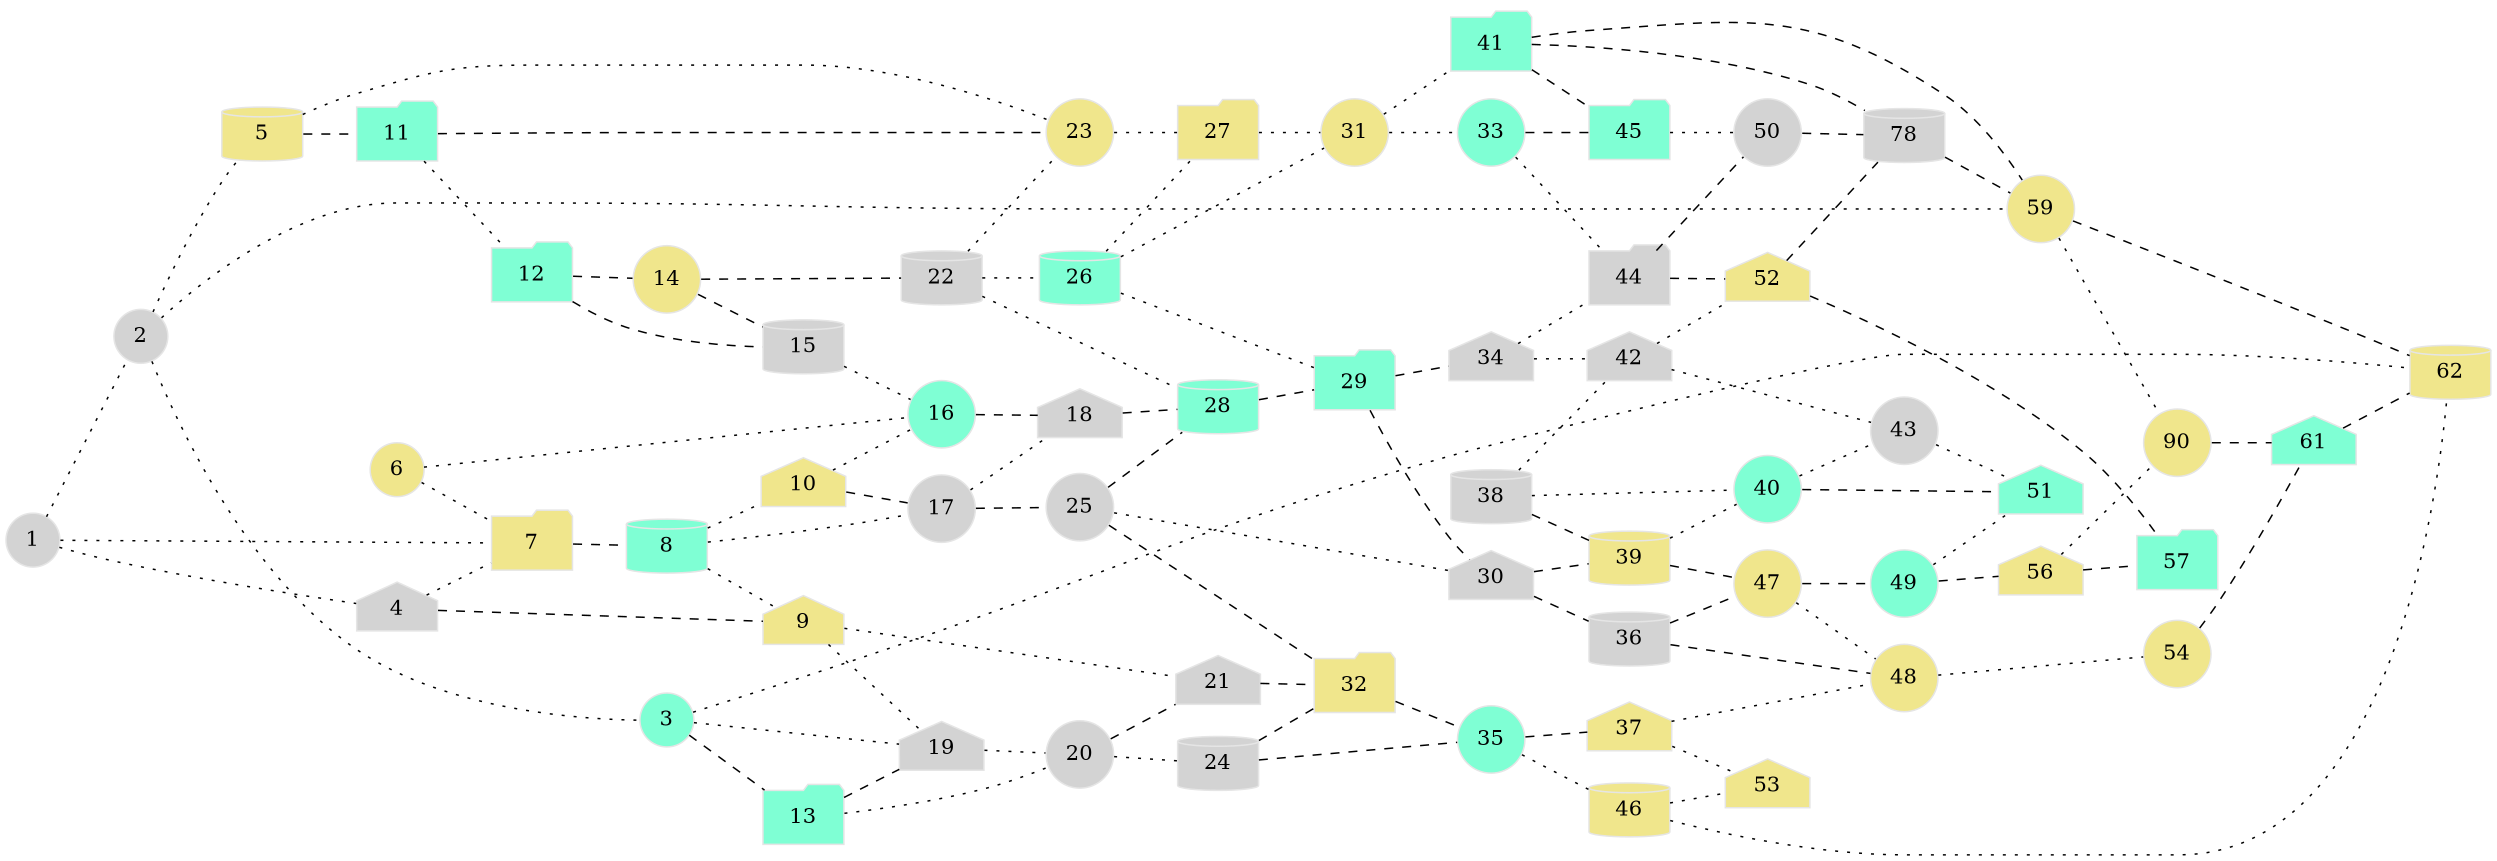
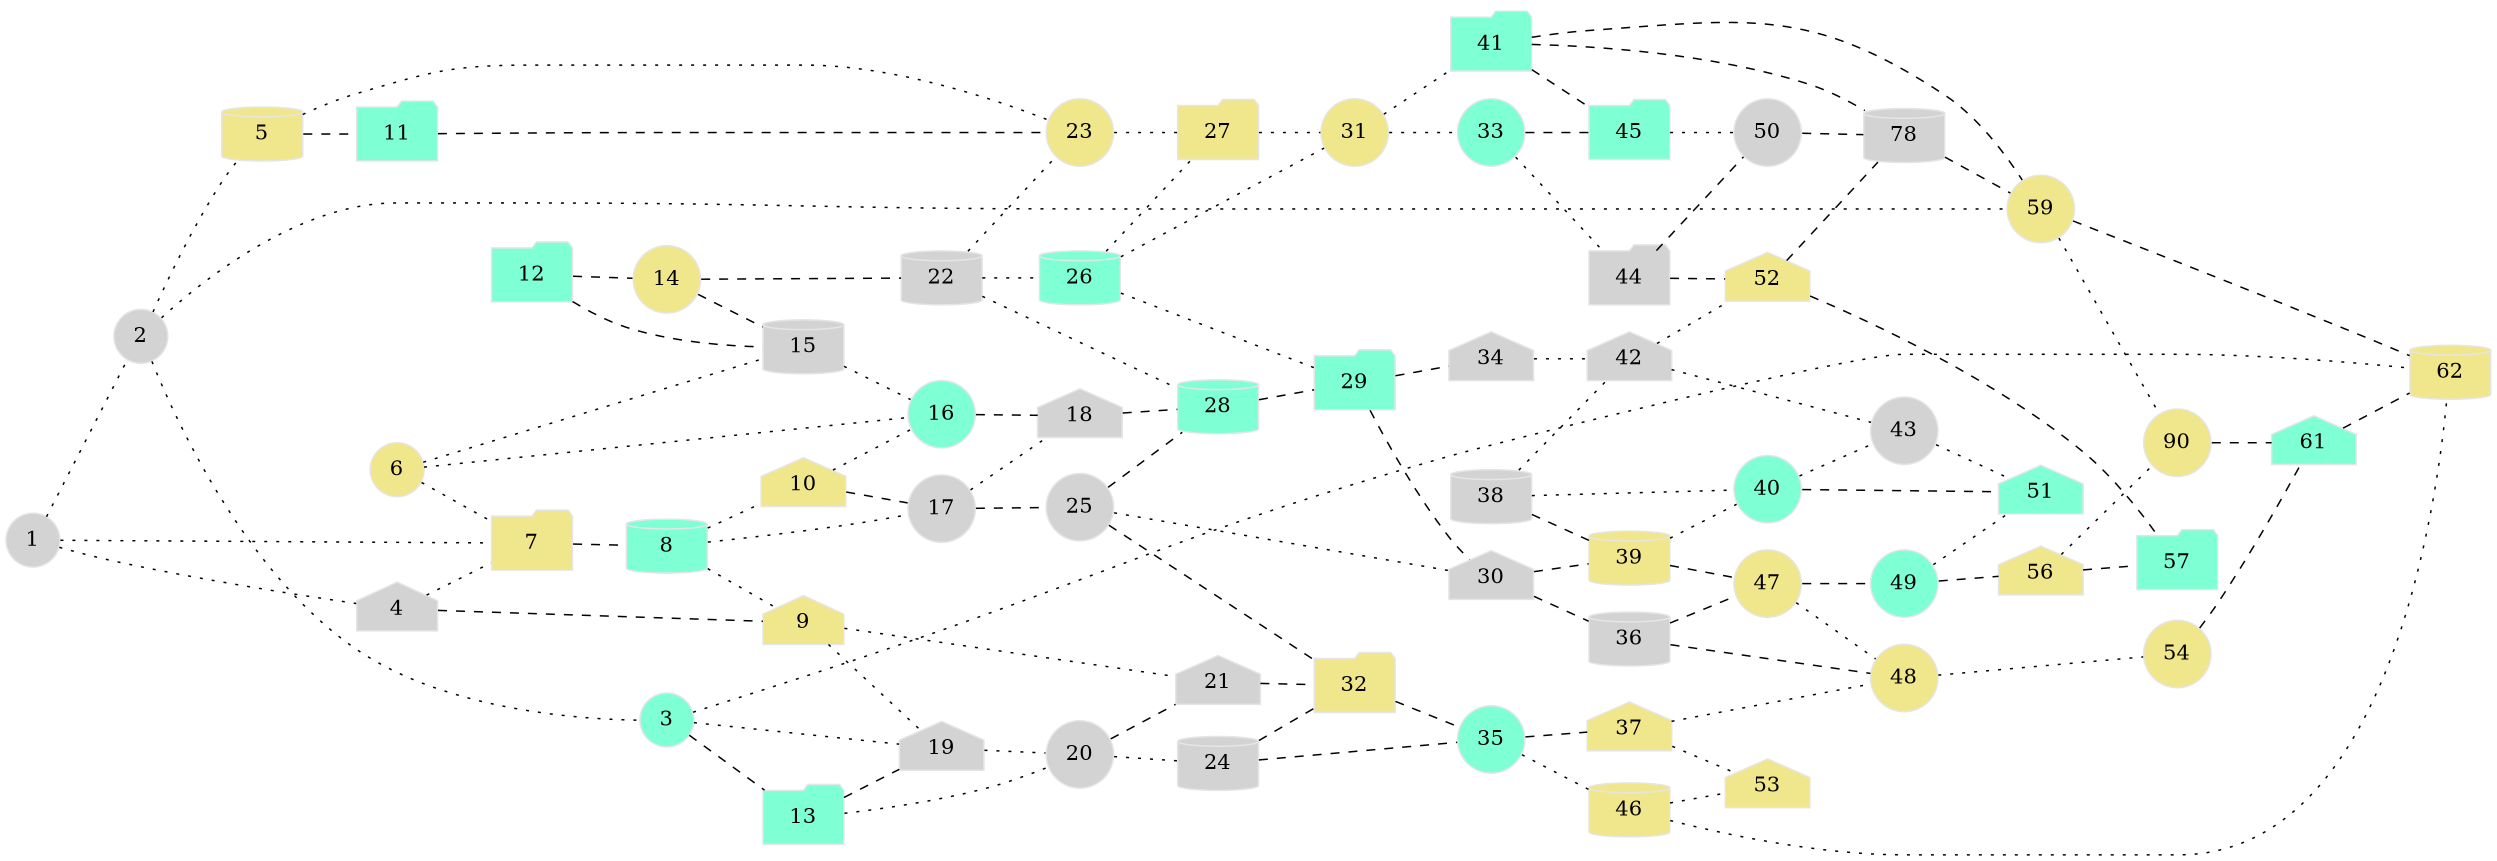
edge "11" -- "12": removed
edge "44" -- "34": removed
edge "15" -- "6": added
